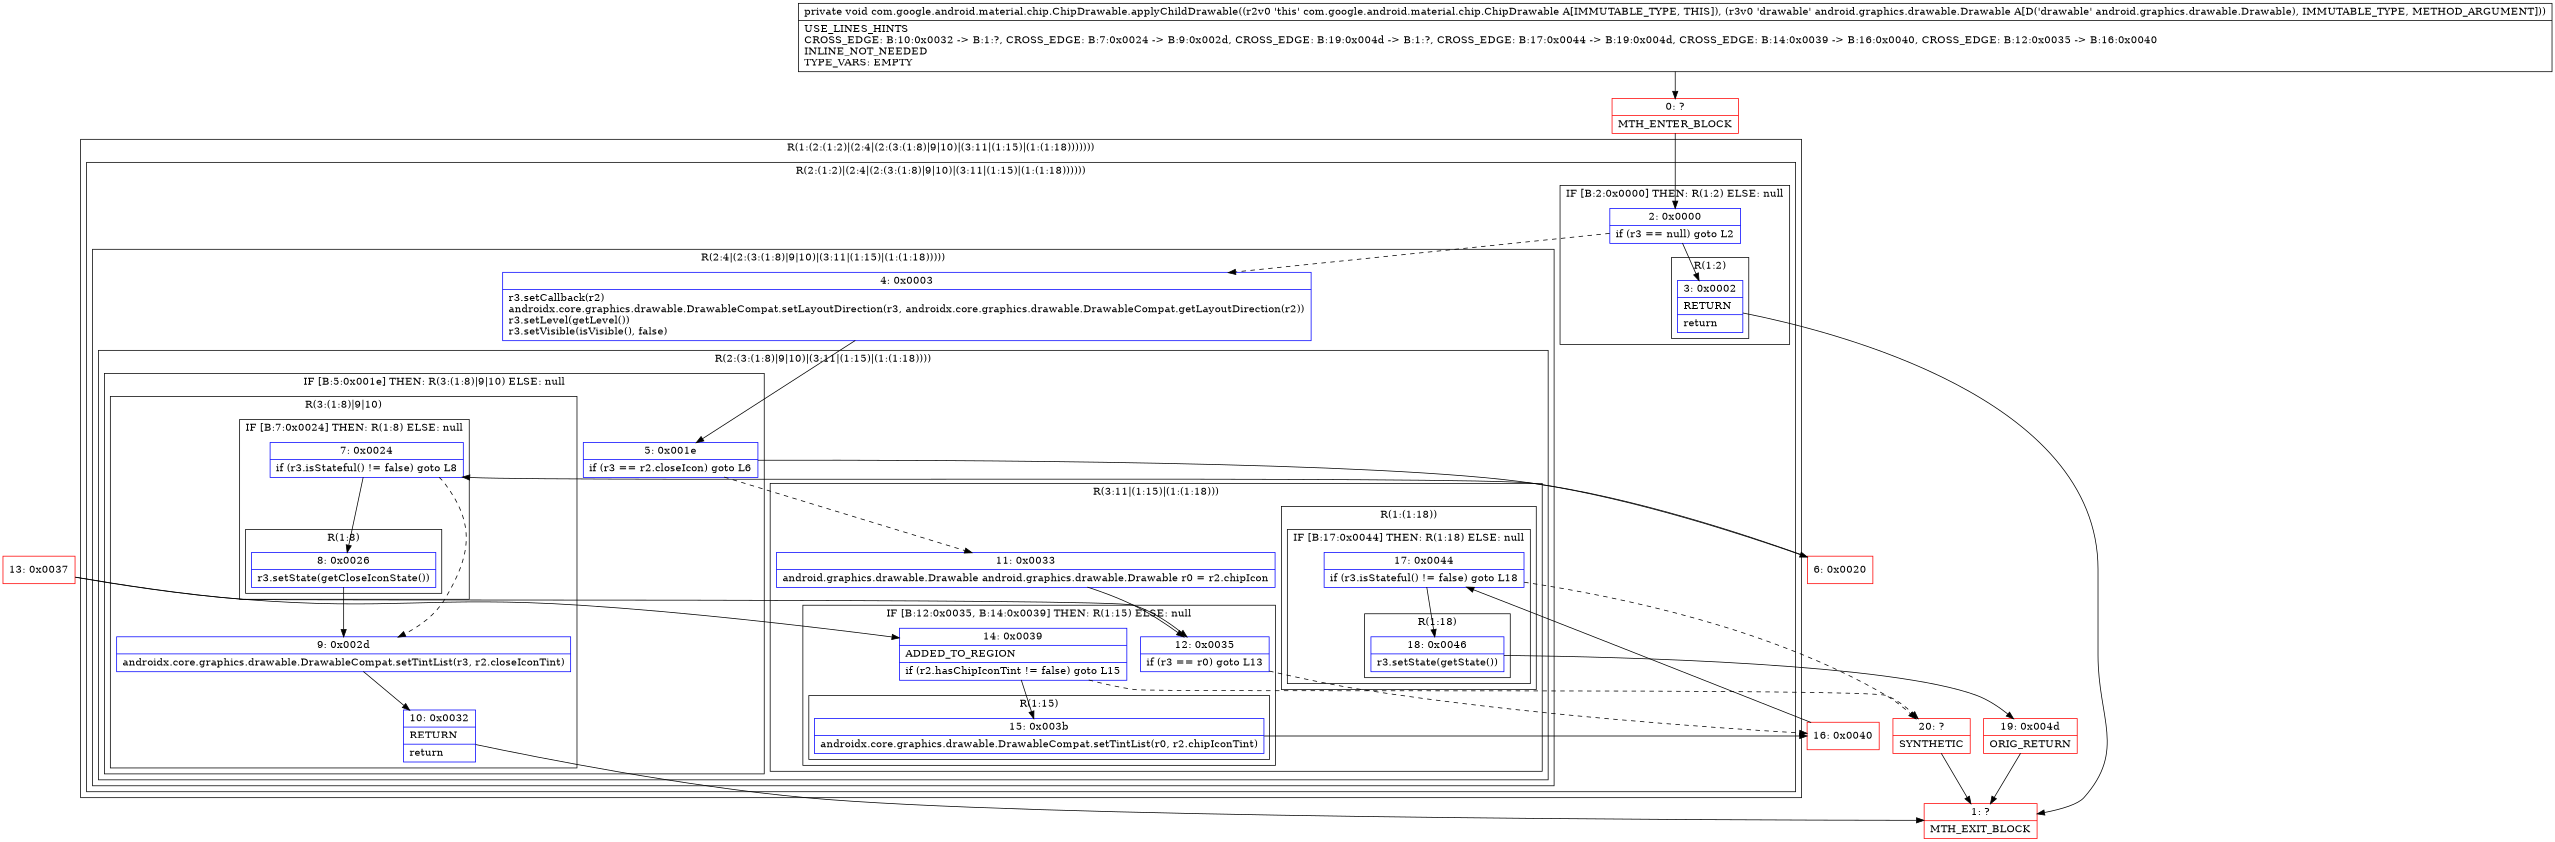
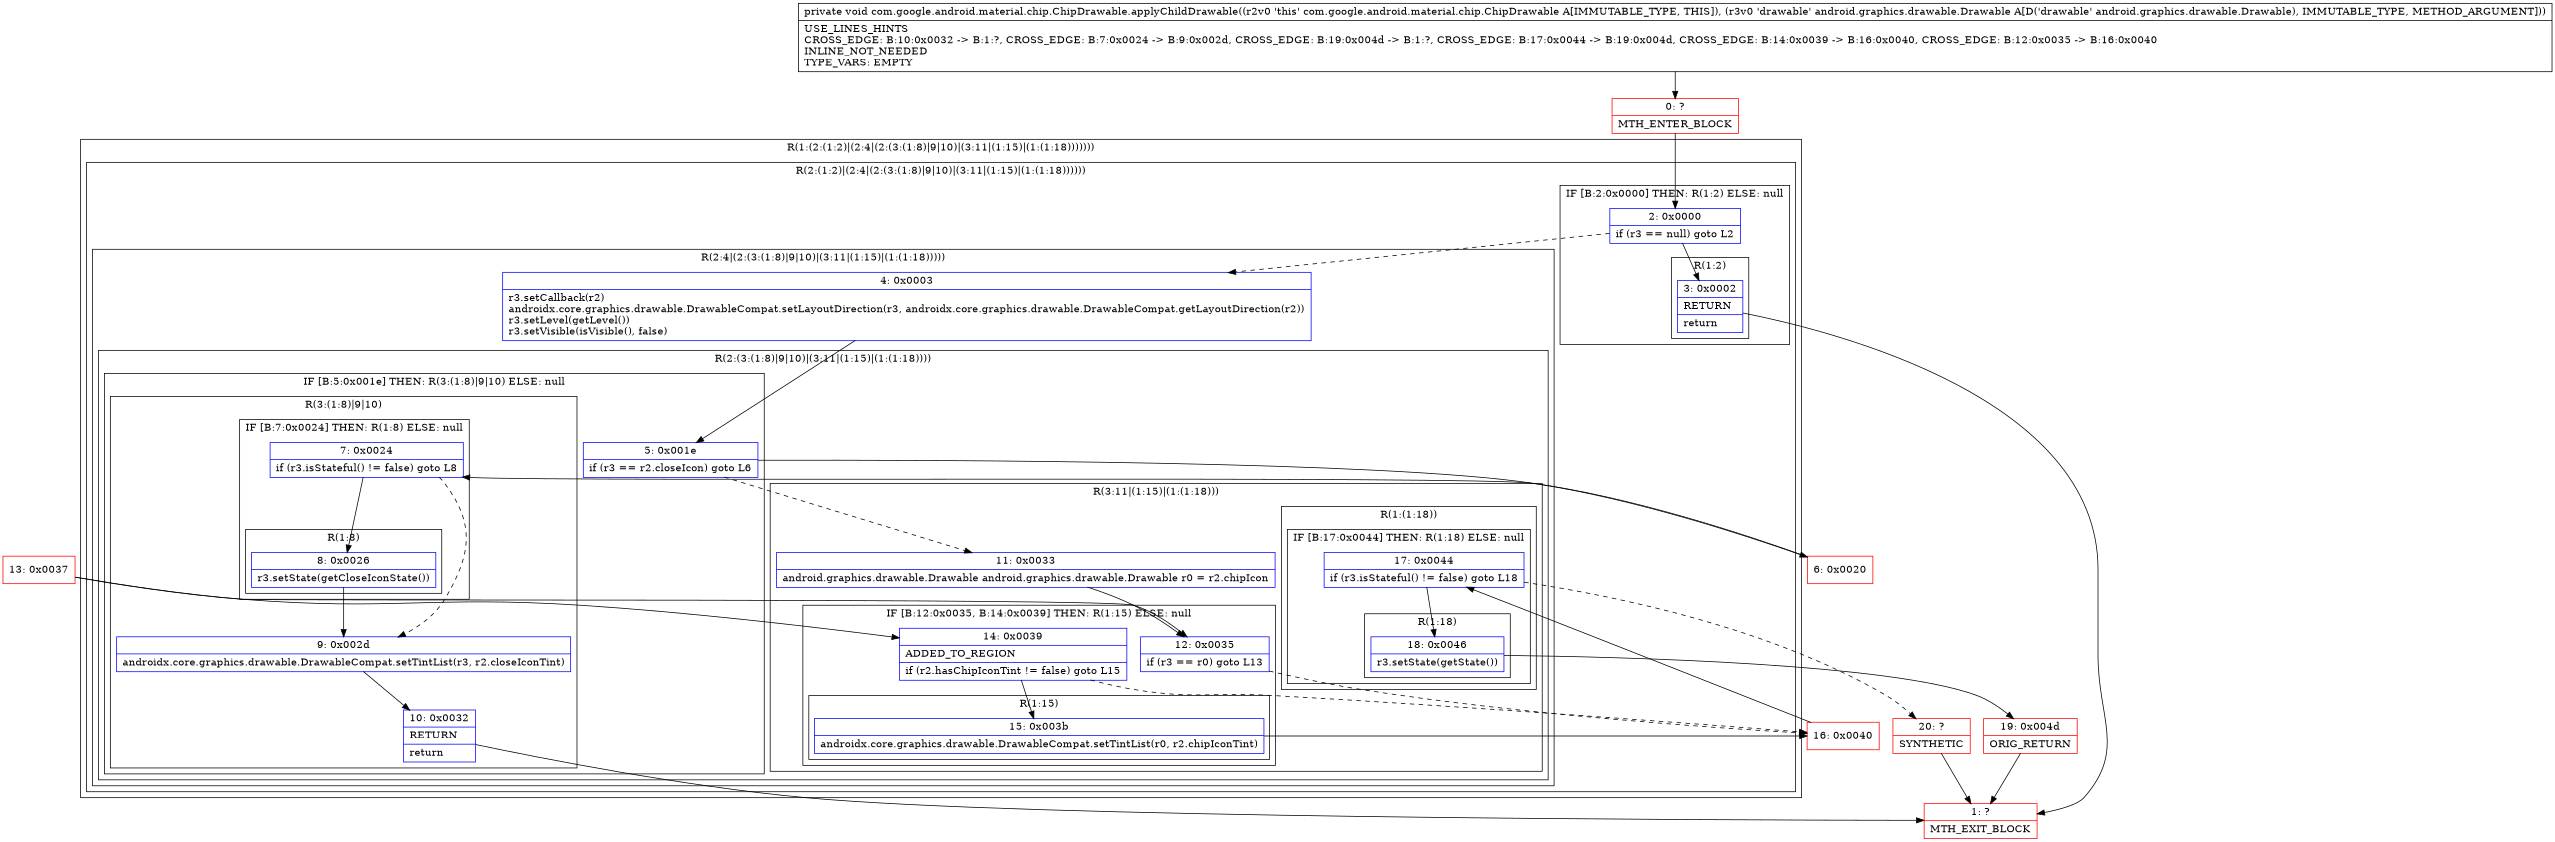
edge "14: 0x0039" -> "20: ?": now "14: 0x0039" -> "16: 0x0040"
